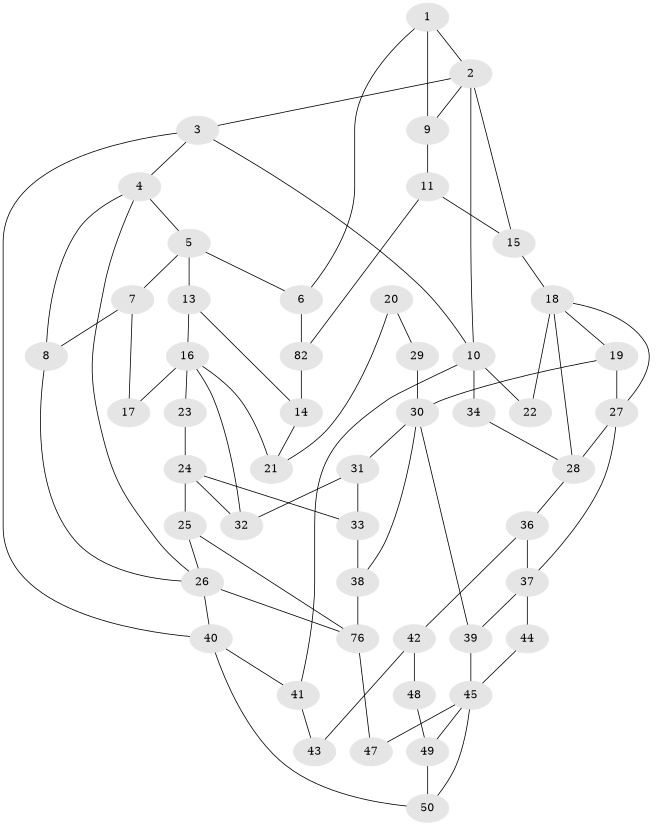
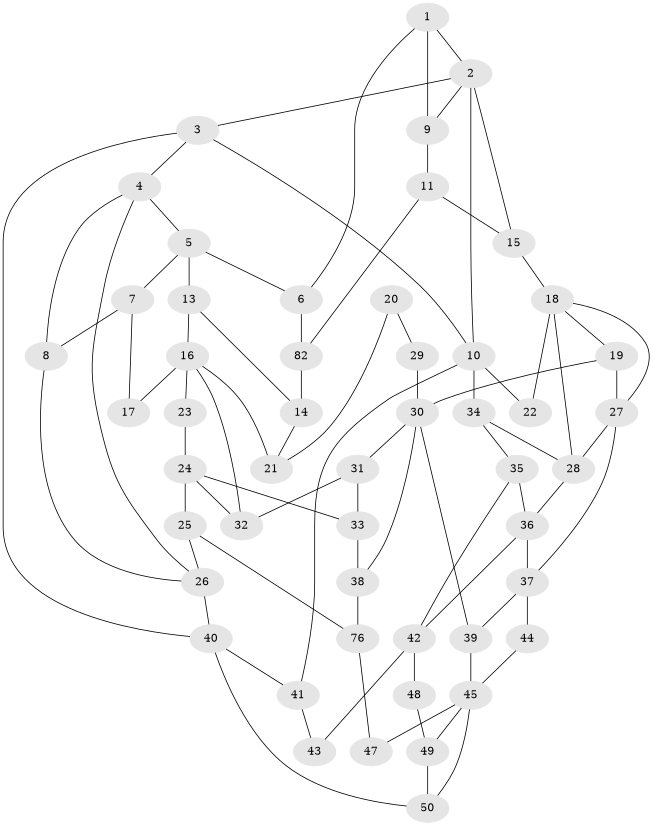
node "35": added
edge "26" -- "76": removed
